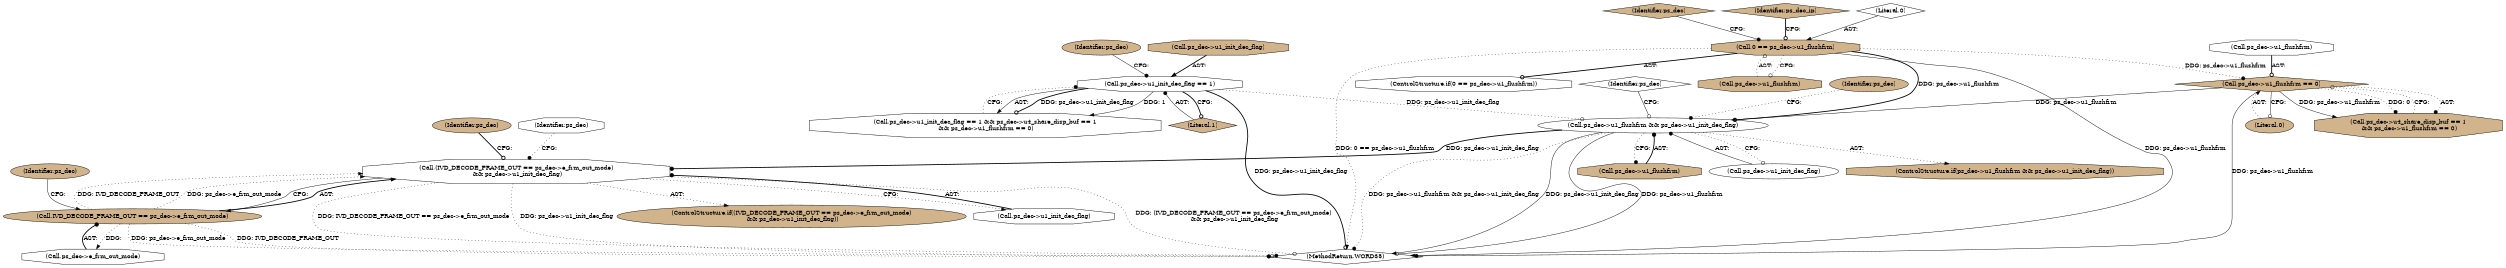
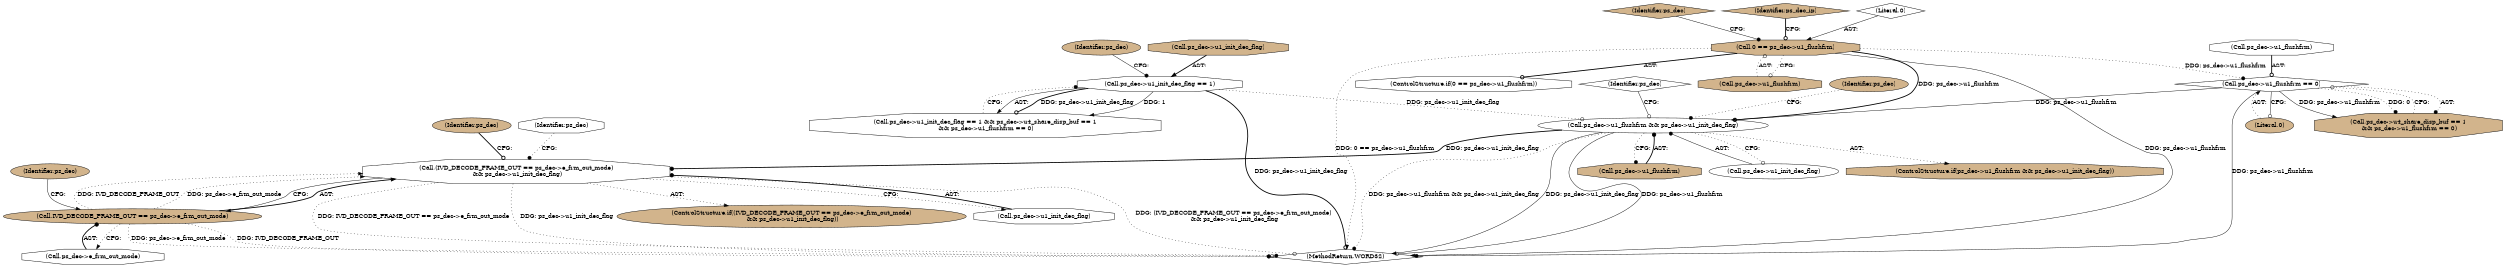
node "(Call,ps_dec->u1_flushfrm == 0)": fillcolor tan -> white
node "(Literal,1)": removed
edge "(Call,IVD_DECODE_FRAME_OUT == ps_dec->e_frm_out_mode)" -> "(Call,ps_dec->e_frm_out_mode)": label "DDG: " -> "CFG: "
node "(MethodReturn,WORD35)": label "(MethodReturn,WORD35)" -> "(MethodReturn,WORD32)"
